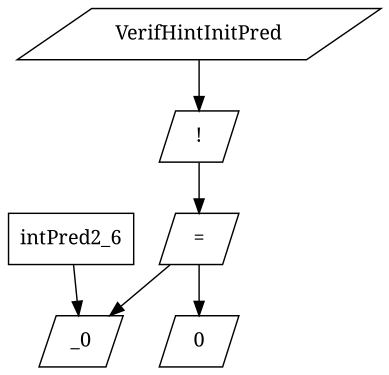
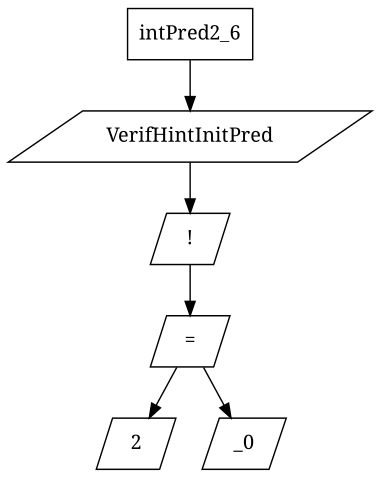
edge "intPred2_6" -> "_0": now "intPred2_6" -> "VerifHintInitPred"
node "0": label "0" -> "2"
